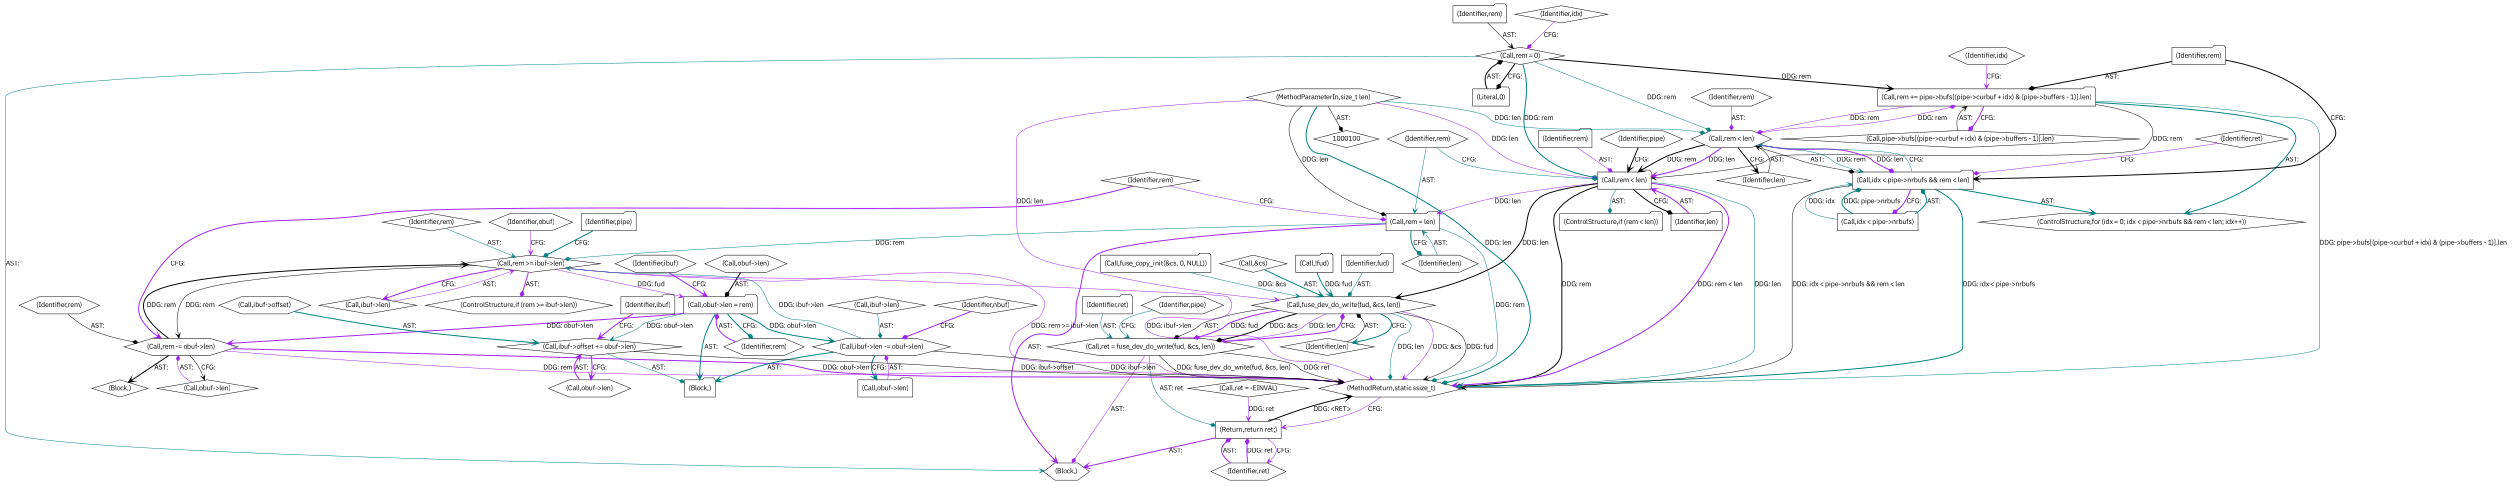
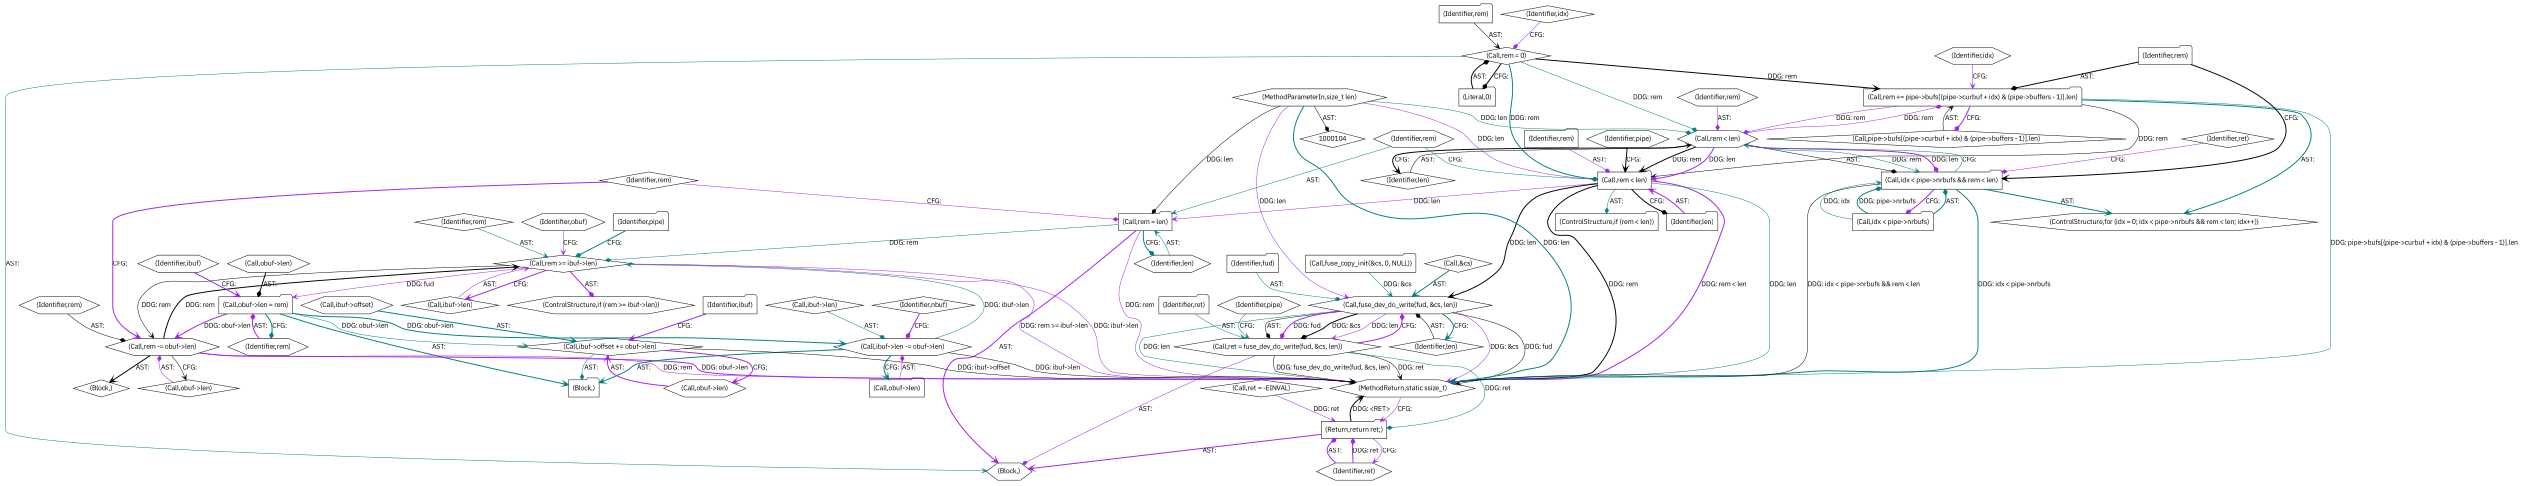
node "1000100": label "1000100" -> "1000104"
edge "(MethodParameterIn,size_t len)" -> "(MethodReturn,static ssize_t)": arrowhead diamond -> vee
node "(Call,!fud)": removed
edge "(Call,rem = len)" -> "(MethodReturn,static ssize_t)": color teal -> purple
edge "(Call,ret = fuse_dev_do_write(fud, &cs, len))" -> "(Return,return ret;)": label "AST: ret" -> "DDG: ret"
